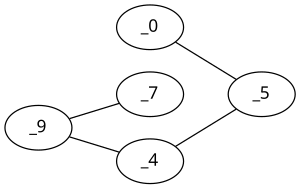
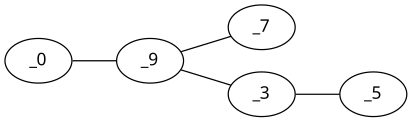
edge "_0" -- "_5": now "_0" -- "_9"
node "_4": label "_4" -> "_3"
